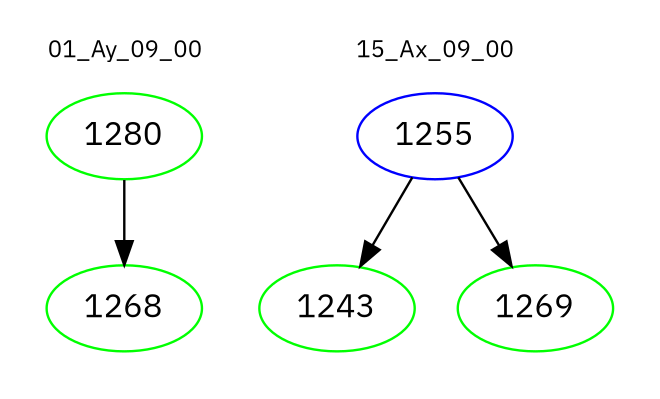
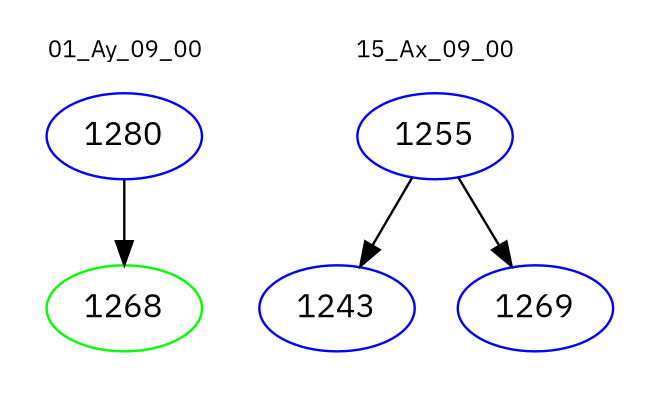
node "1280": color green -> blue
node "1243": color green -> blue
node "1269": color green -> blue
